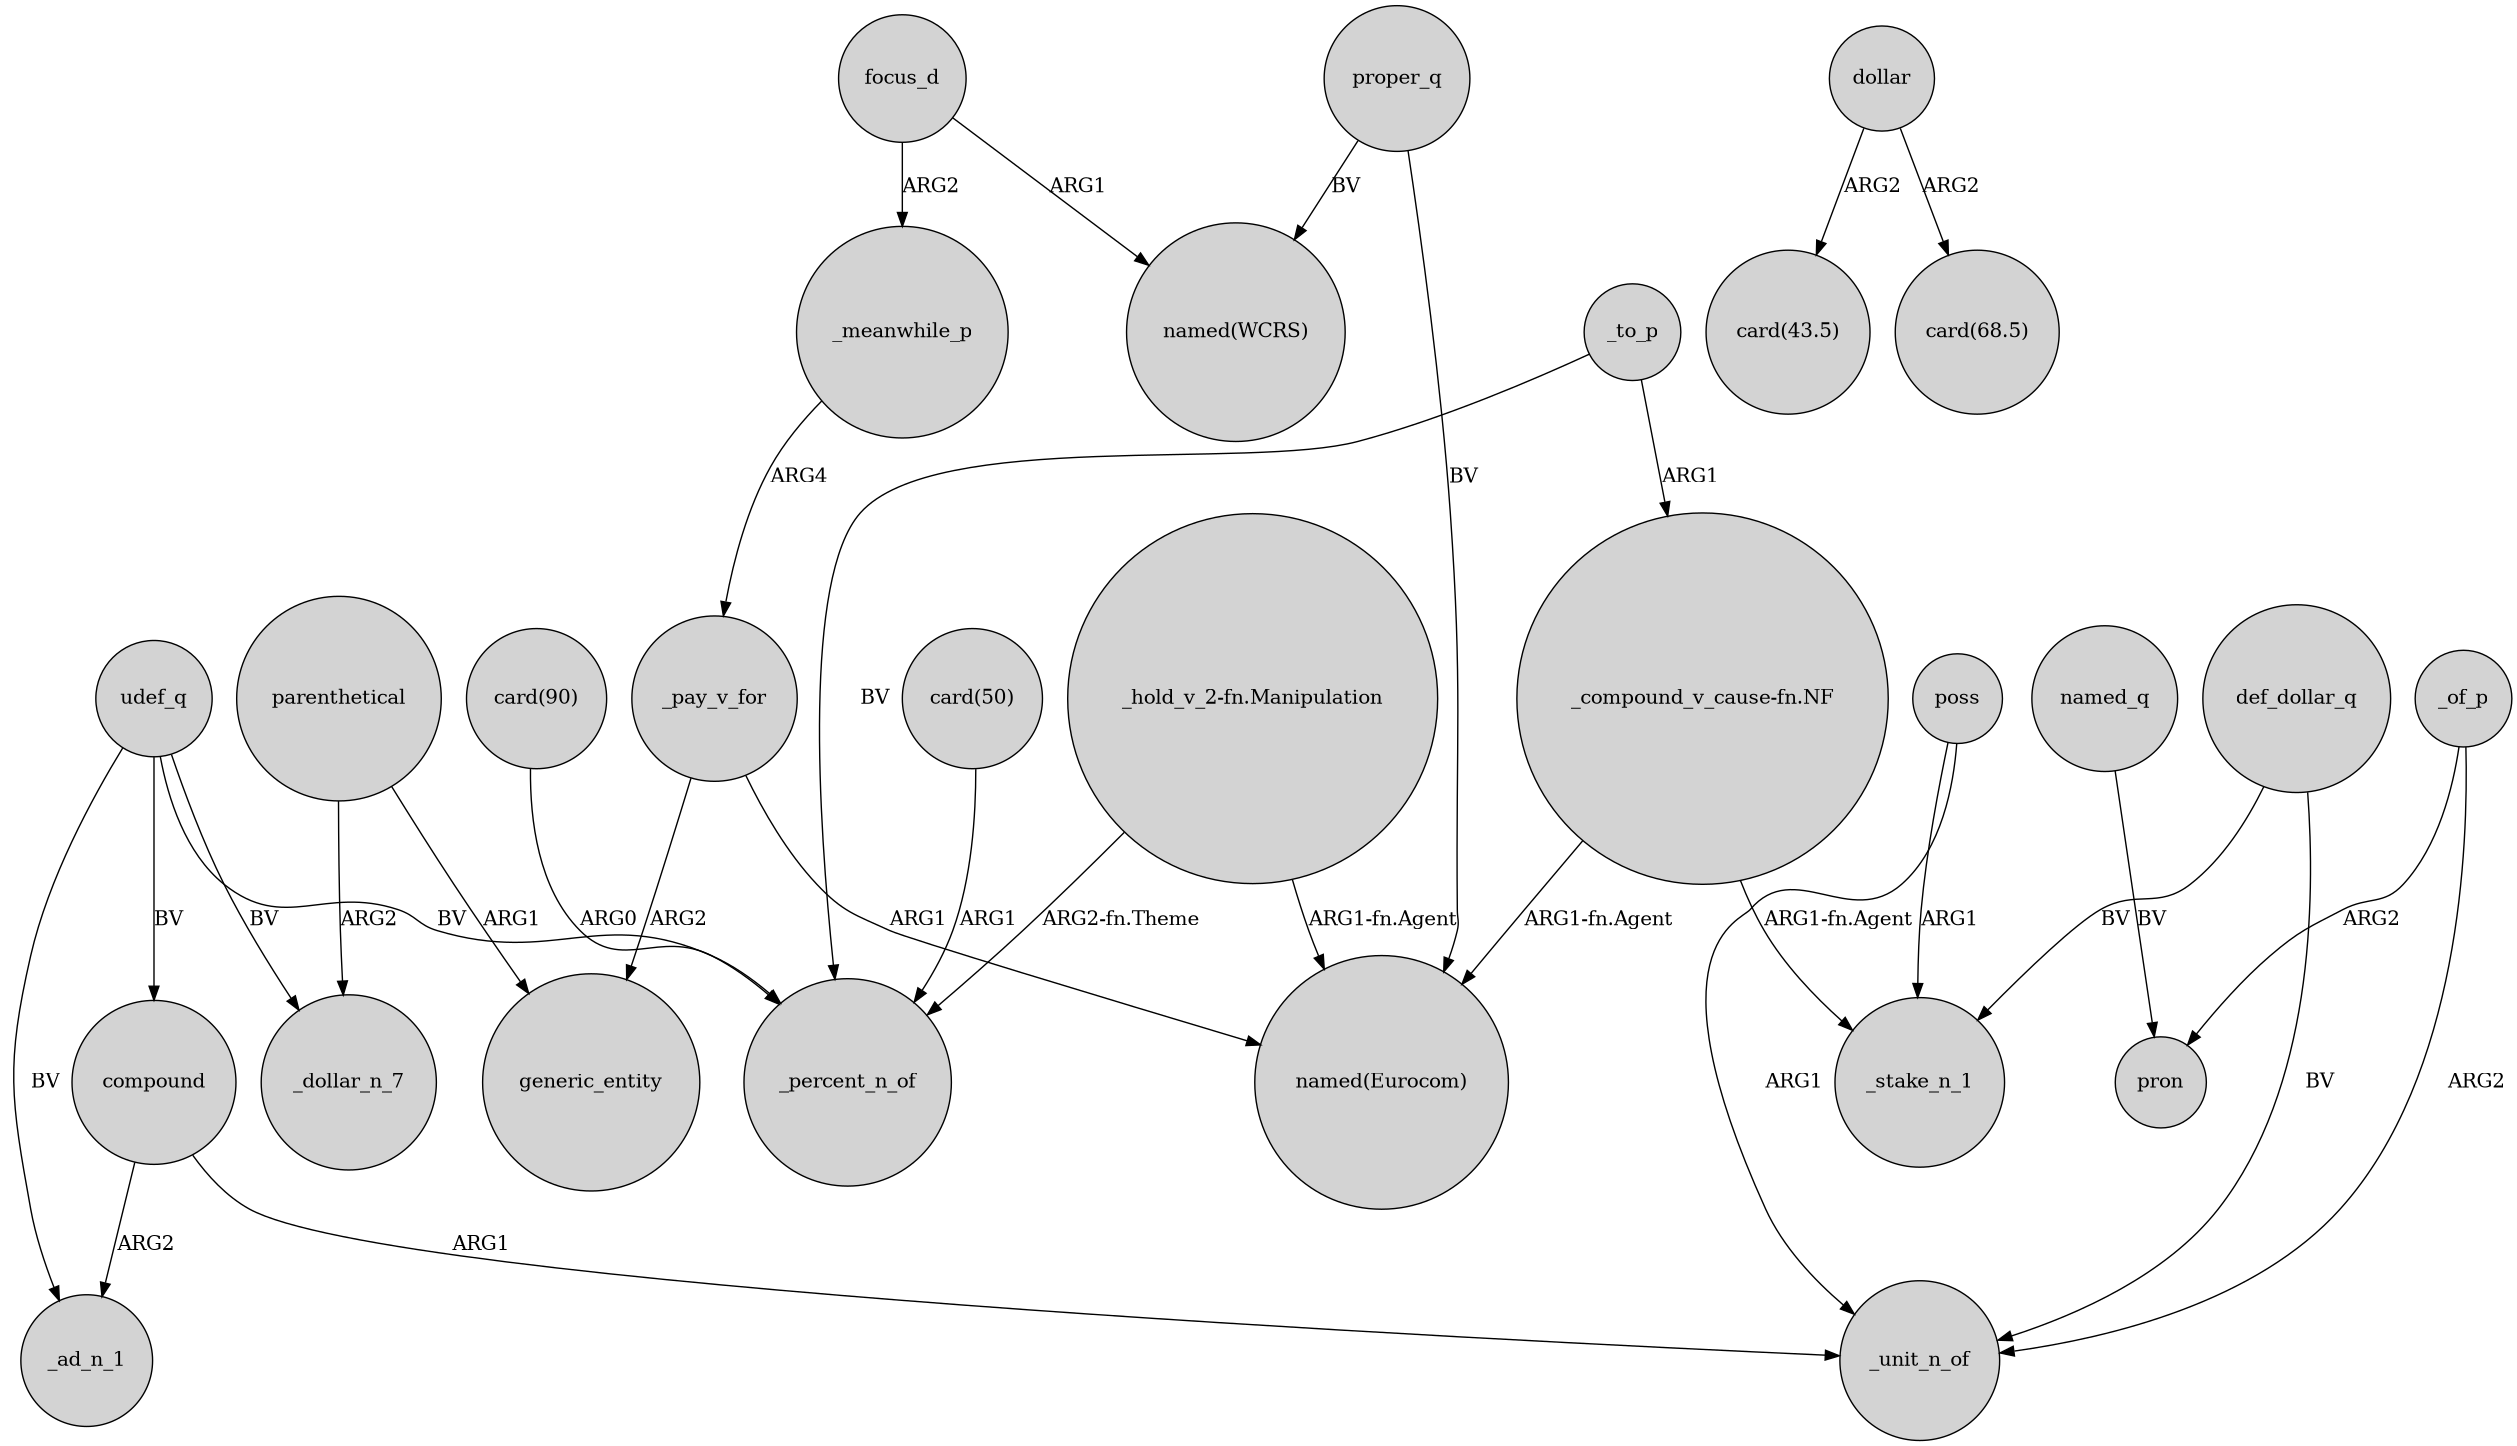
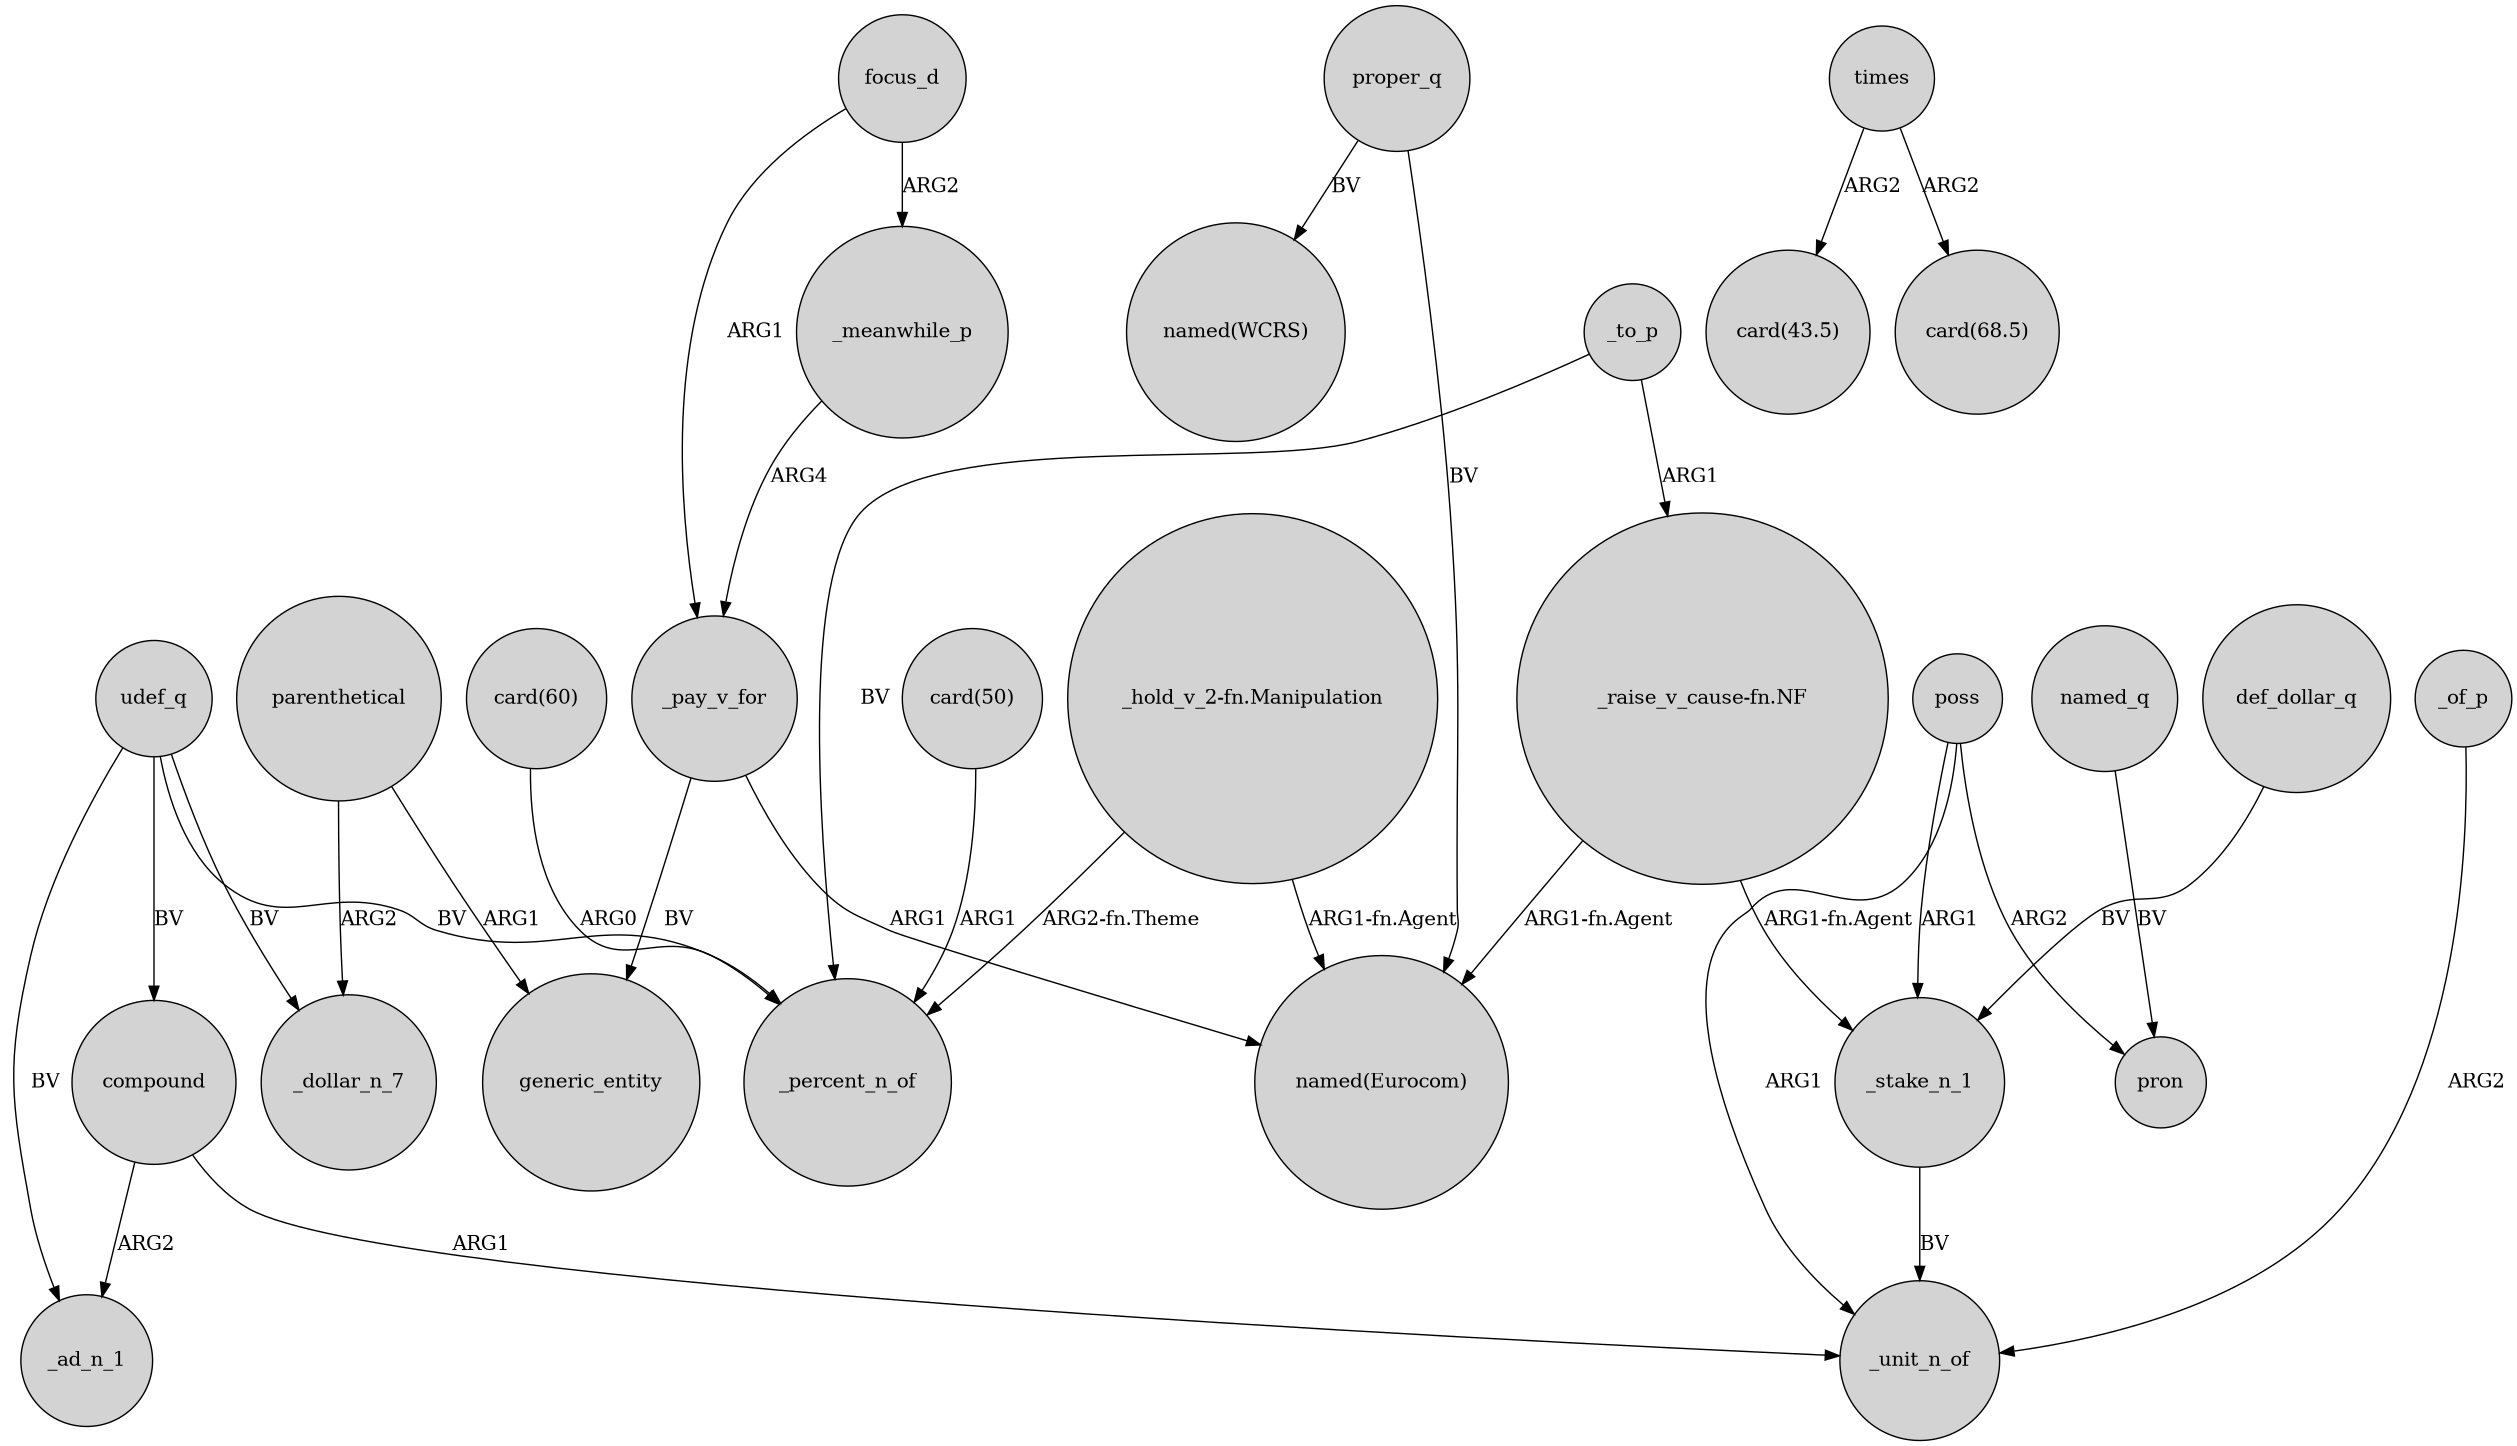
node "dollar": label "dollar" -> "times"
edge "focus_d" -> "named(WCRS)": now "focus_d" -> "_pay_v_for"
node "card(90)": label "card(90)" -> "card(60)"
node "_compound_v_cause-fn.NF": label "_compound_v_cause-fn.NF" -> "_raise_v_cause-fn.NF"
edge "_of_p" -> "pron": now "poss" -> "pron"
edge "_pay_v_for" -> "generic_entity": label "ARG2" -> "BV"
edge "def_dollar_q" -> "_unit_n_of": now "_stake_n_1" -> "_unit_n_of"
